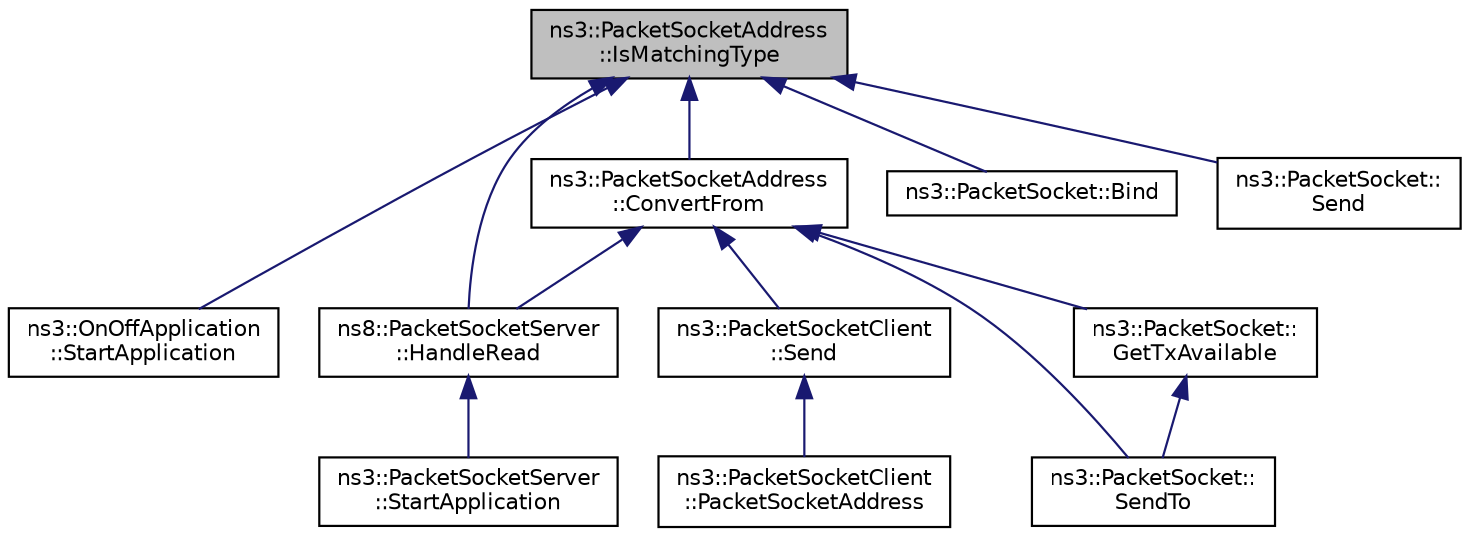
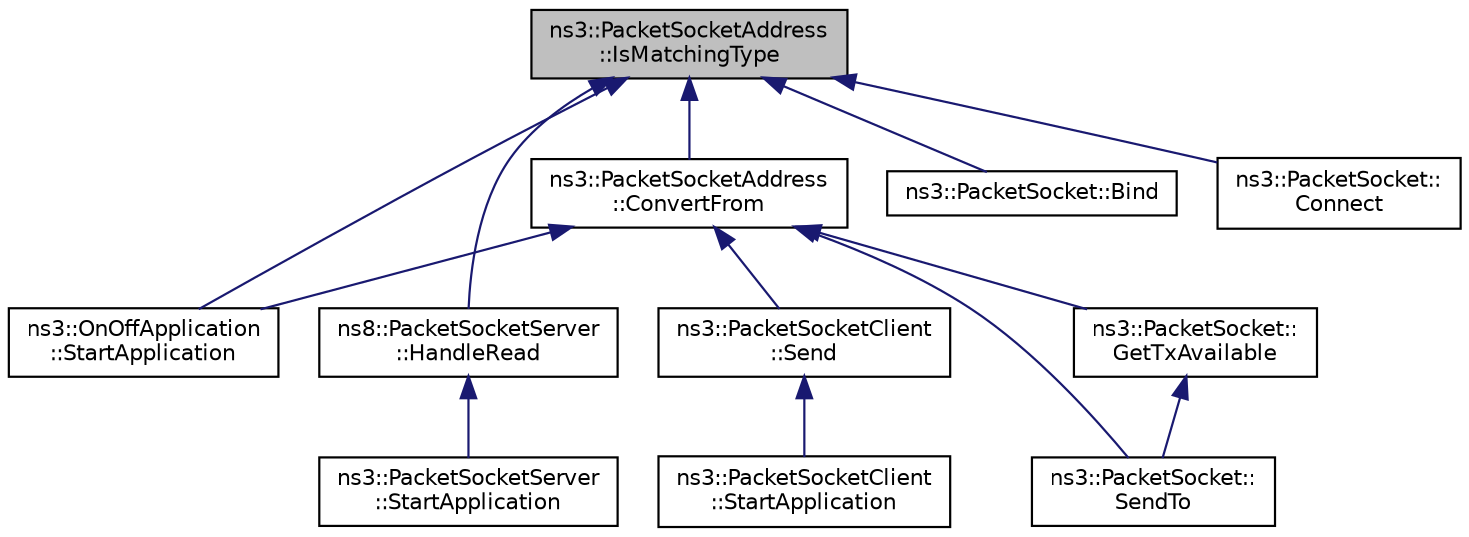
node "ns3::PacketSocket:: Send": label "ns3::PacketSocket:: Send" -> "ns3::PacketSocket:: Connect"
edge "ns8::PacketSocketServer ::HandleRead" -> "ns3::PacketSocketAddress ::ConvertFrom": now "ns3::OnOffApplication ::StartApplication" -> "ns3::PacketSocketAddress ::ConvertFrom"
node "ns3::PacketSocketClient ::PacketSocketAddress": label "ns3::PacketSocketClient ::PacketSocketAddress" -> "ns3::PacketSocketClient ::StartApplication"
